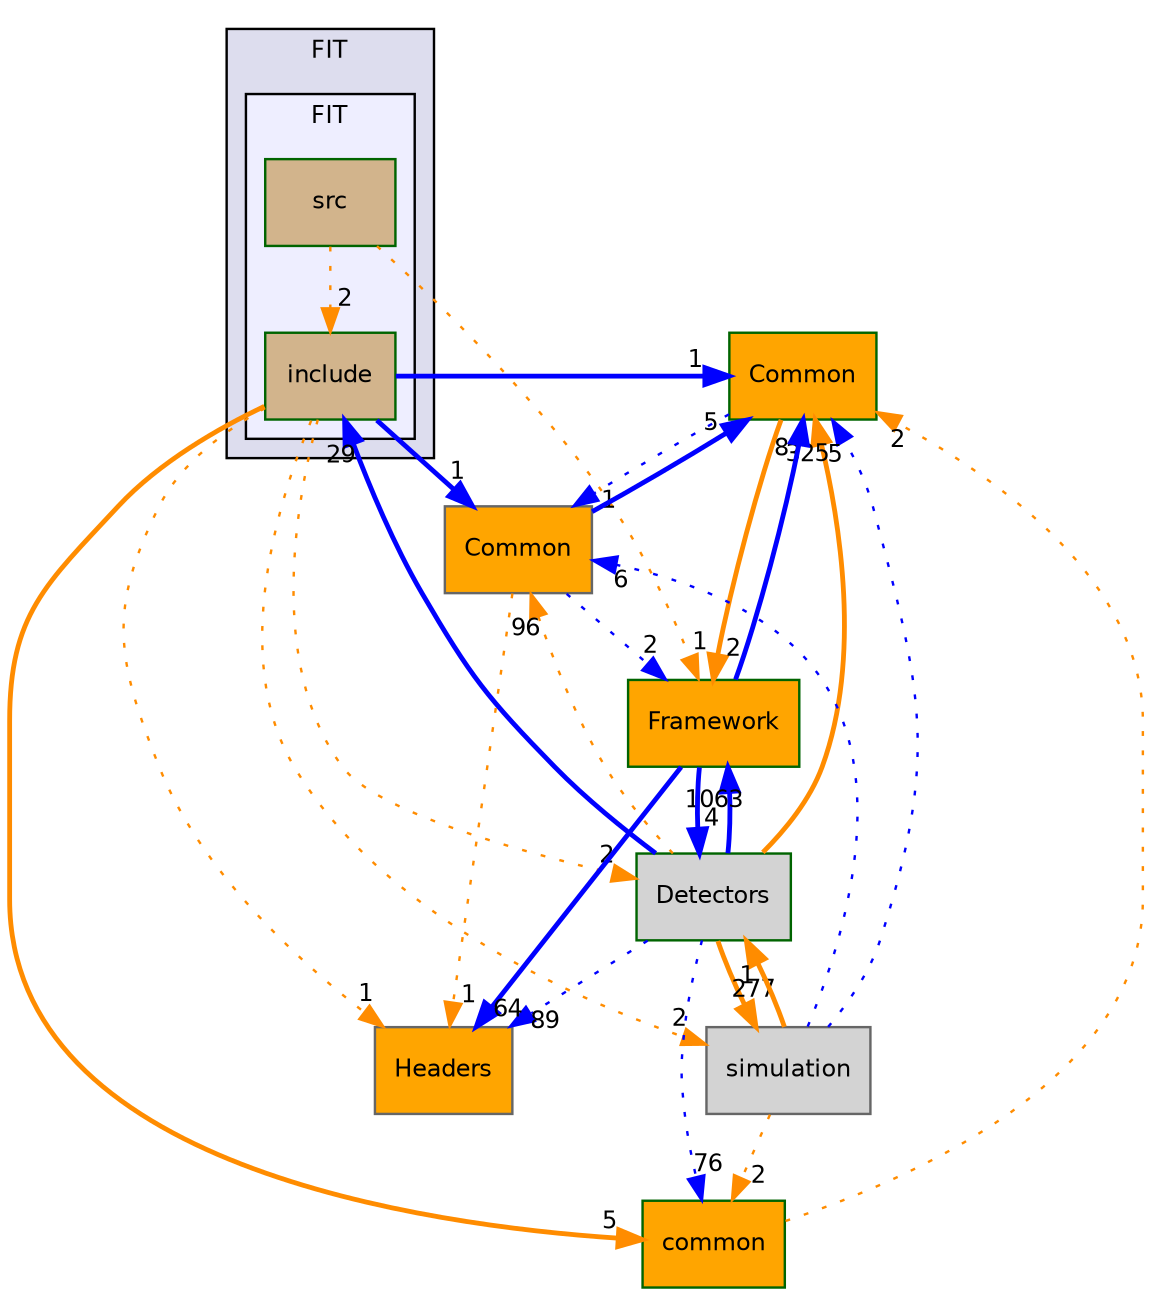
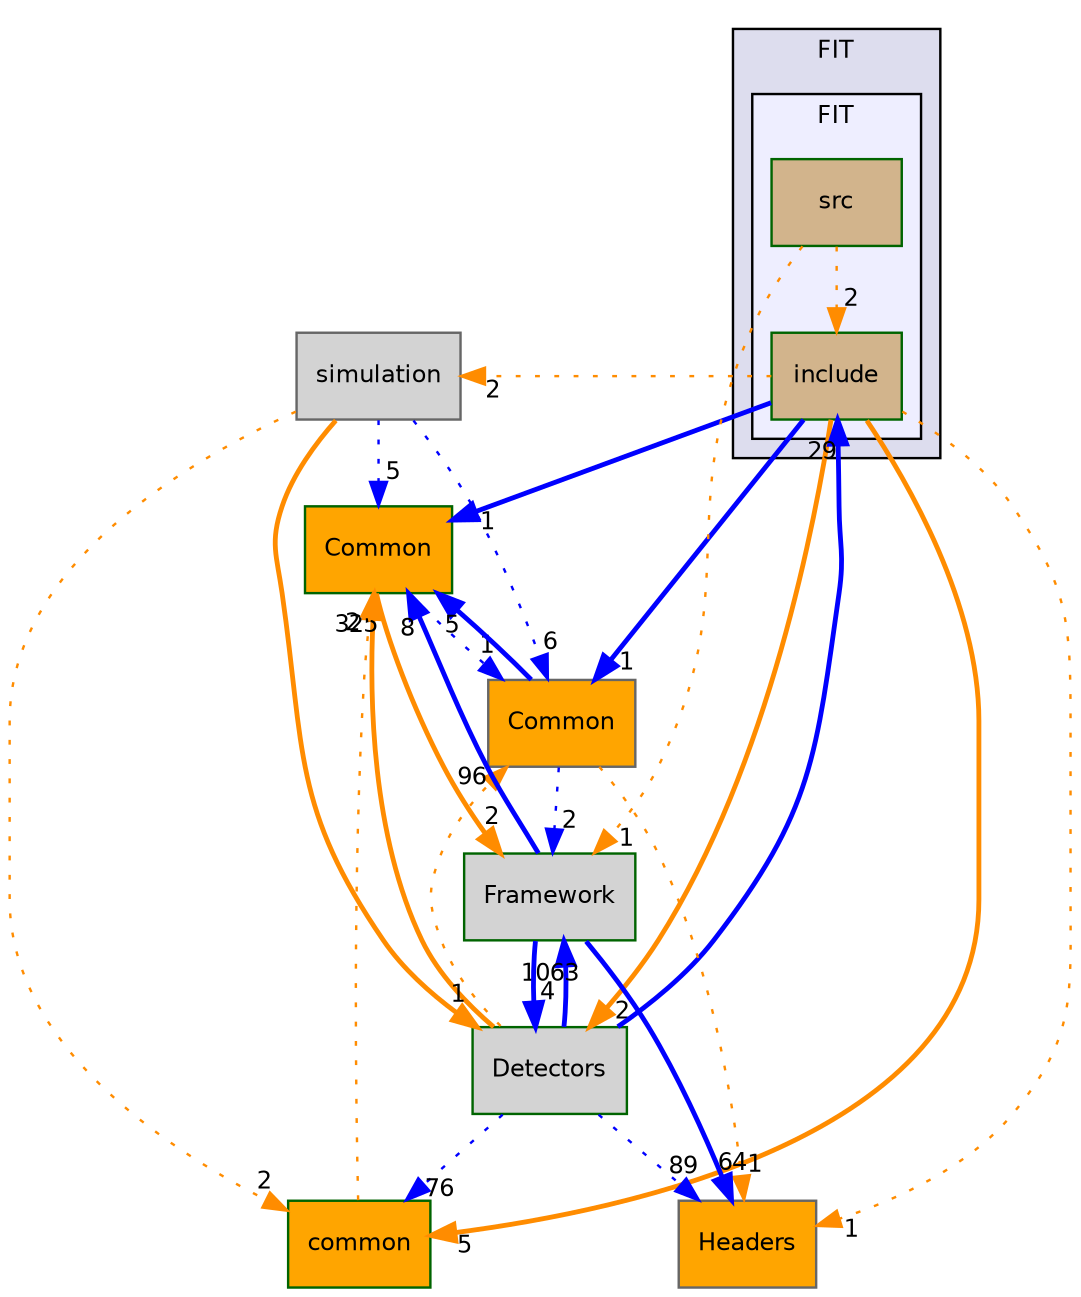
node "Framework": fillcolor orange -> lightgrey
edge "include" -> "Detectors": style dotted -> bold
edge "Detectors" -> "simulation": removed
